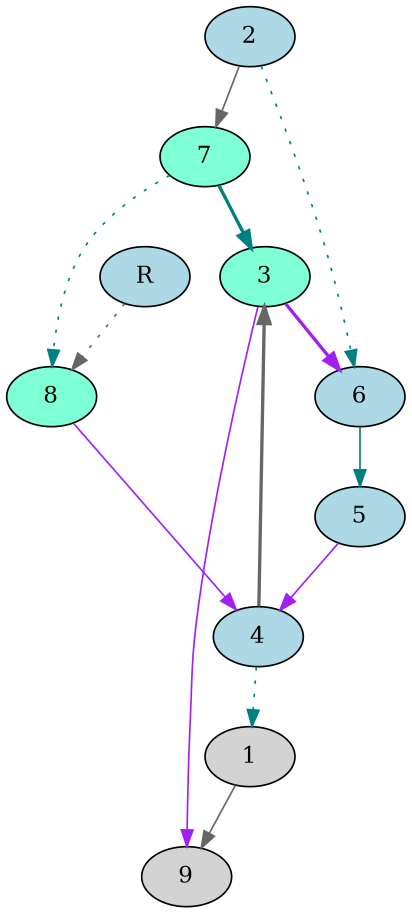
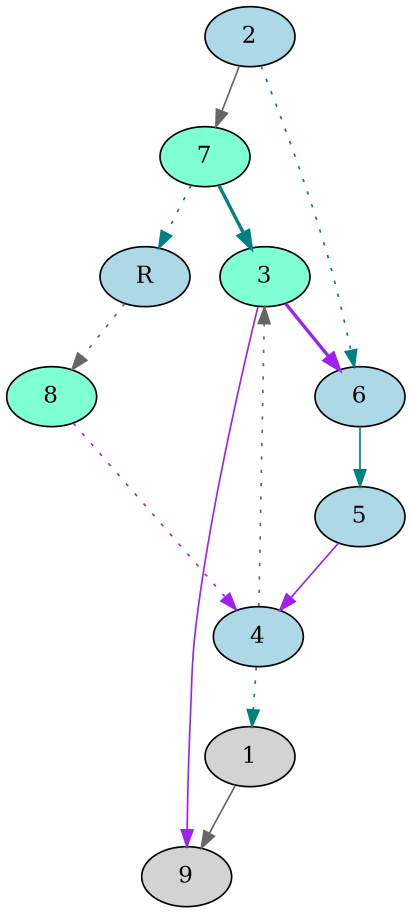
edge "7" -> "8": now "7" -> "R"
edge "4" -> "3": style bold -> dotted
edge "8" -> "4": style solid -> dotted
